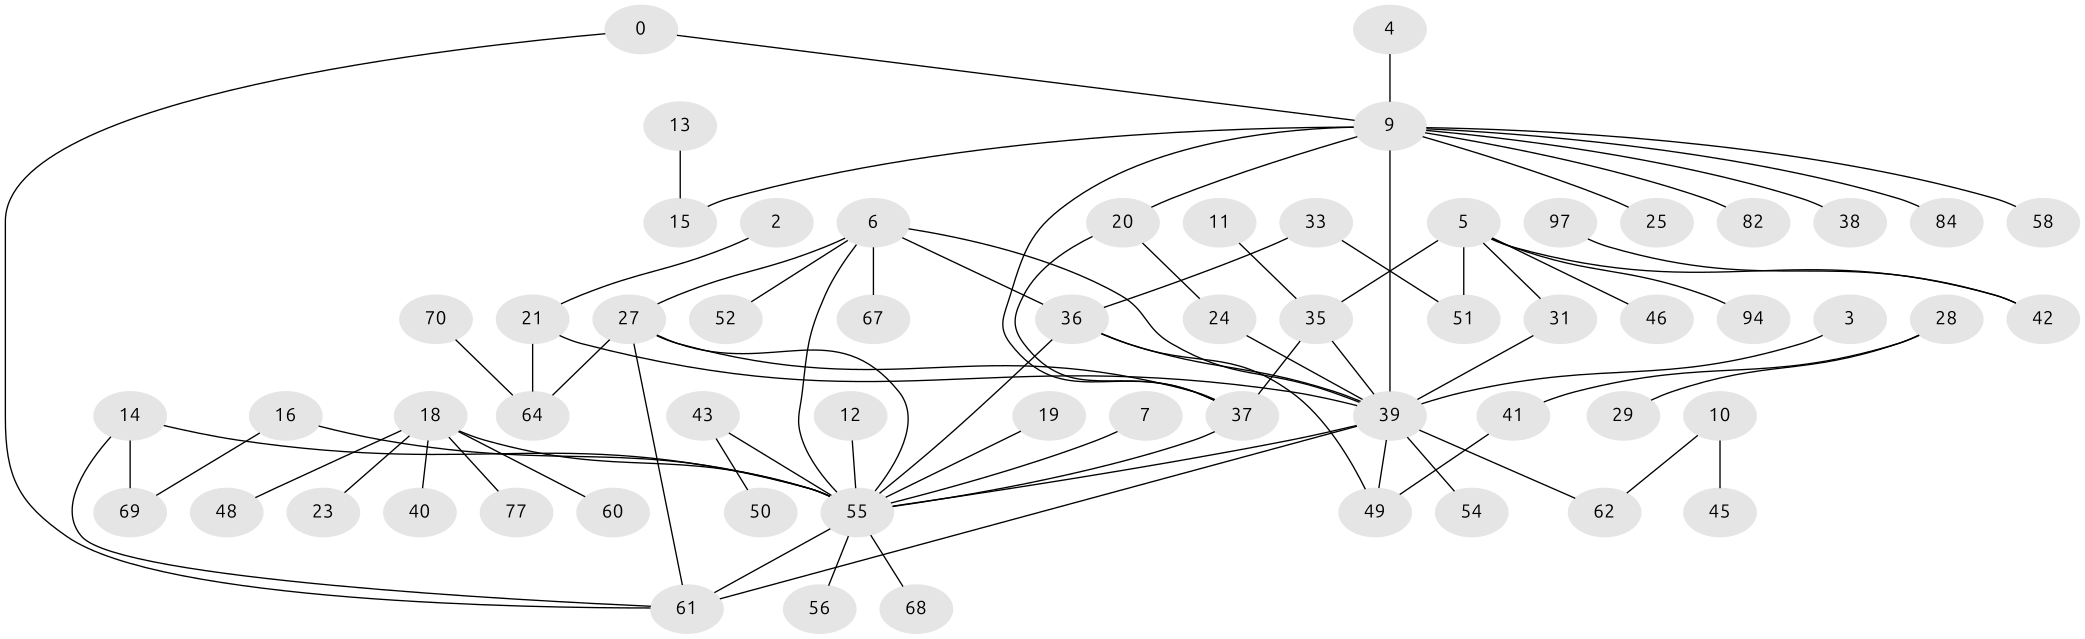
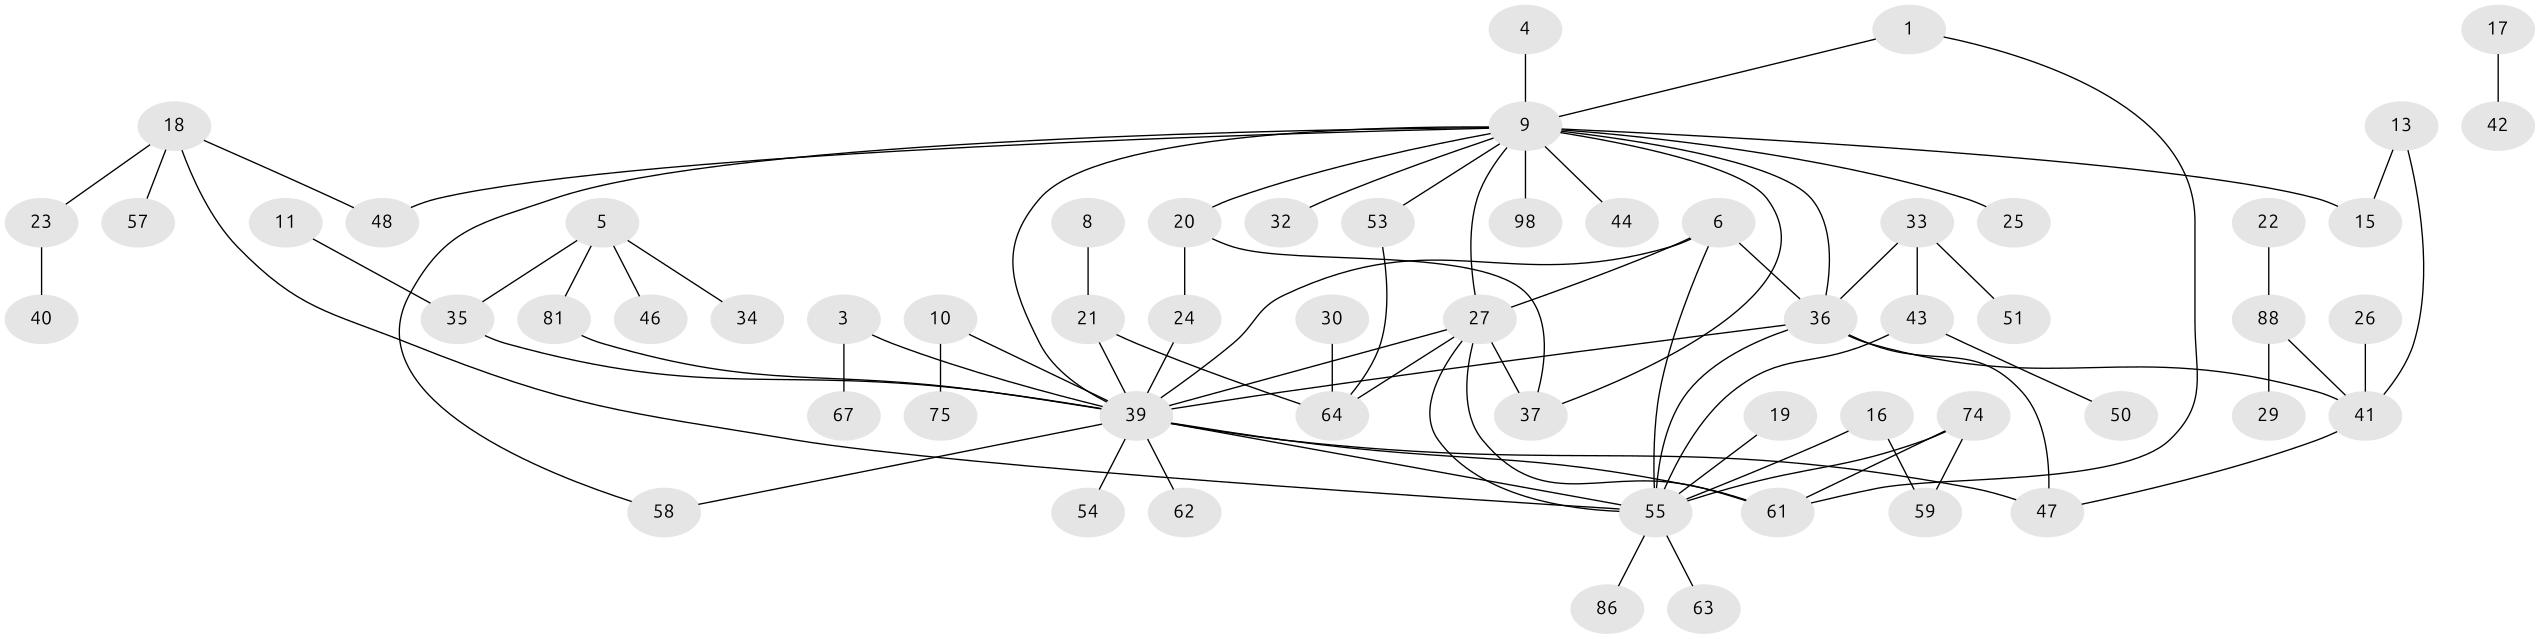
node "0": label "0" -> "1"
edge "9" -- "48": added
edge "9" -- "36": added
edge "9" -- "27": added
node "2": label "2" -> "8"
node "53": added
node "97": label "97" -> "17"
node "82": label "82" -> "32"
node "38": label "38" -> "98"
node "84": label "84" -> "44"
node "22": added
edge "6" -- "67": now "3" -- "67"
edge "5" -- "51": removed
edge "5" -- "42": removed
edge "33" -- "43": added
edge "13" -- "41": added
node "70": label "70" -> "30"
node "52": removed
node "31": label "31" -> "81"
node "94": label "94" -> "34"
node "28": label "28" -> "88"
node "26": added
edge "35" -- "37": removed
edge "27" -- "39": added
edge "36" -- "41": added
node "14": label "14" -> "74"
node "12": removed
node "7": removed
edge "37" -- "55": removed
edge "18" -- "40": now "23" -- "40"
edge "39" -- "58": added
edge "10" -- "62": now "10" -- "39"
node "69": label "69" -> "59"
node "77": label "77" -> "57"
node "60": removed
node "49": label "49" -> "47"
node "45": label "45" -> "75"
edge "55" -- "61": removed
node "56": label "56" -> "86"
node "68": label "68" -> "63"
